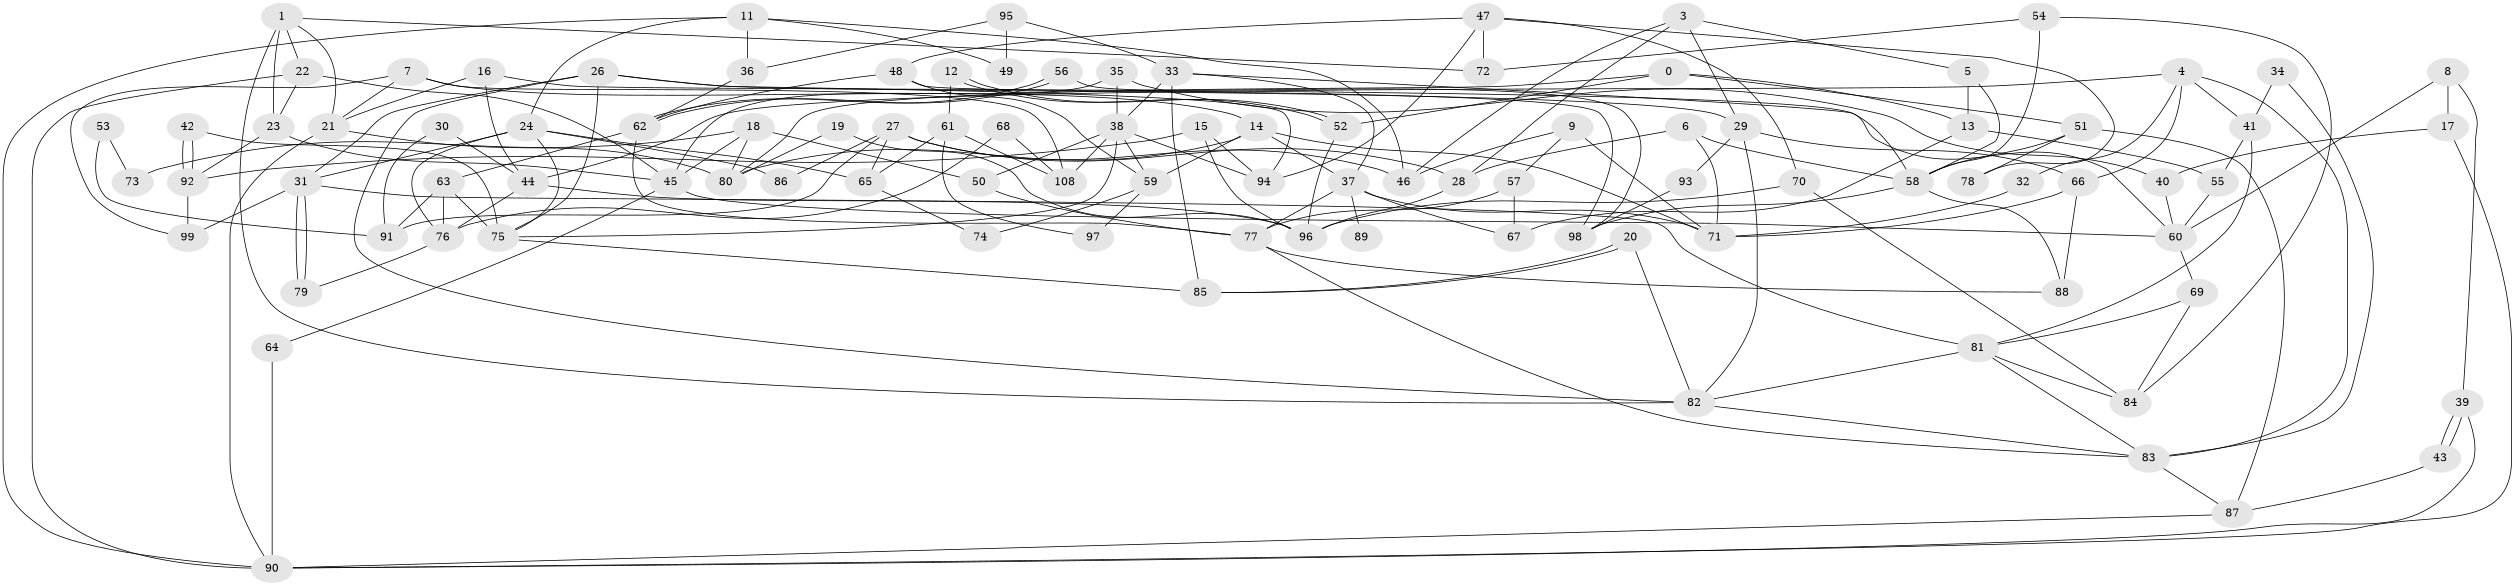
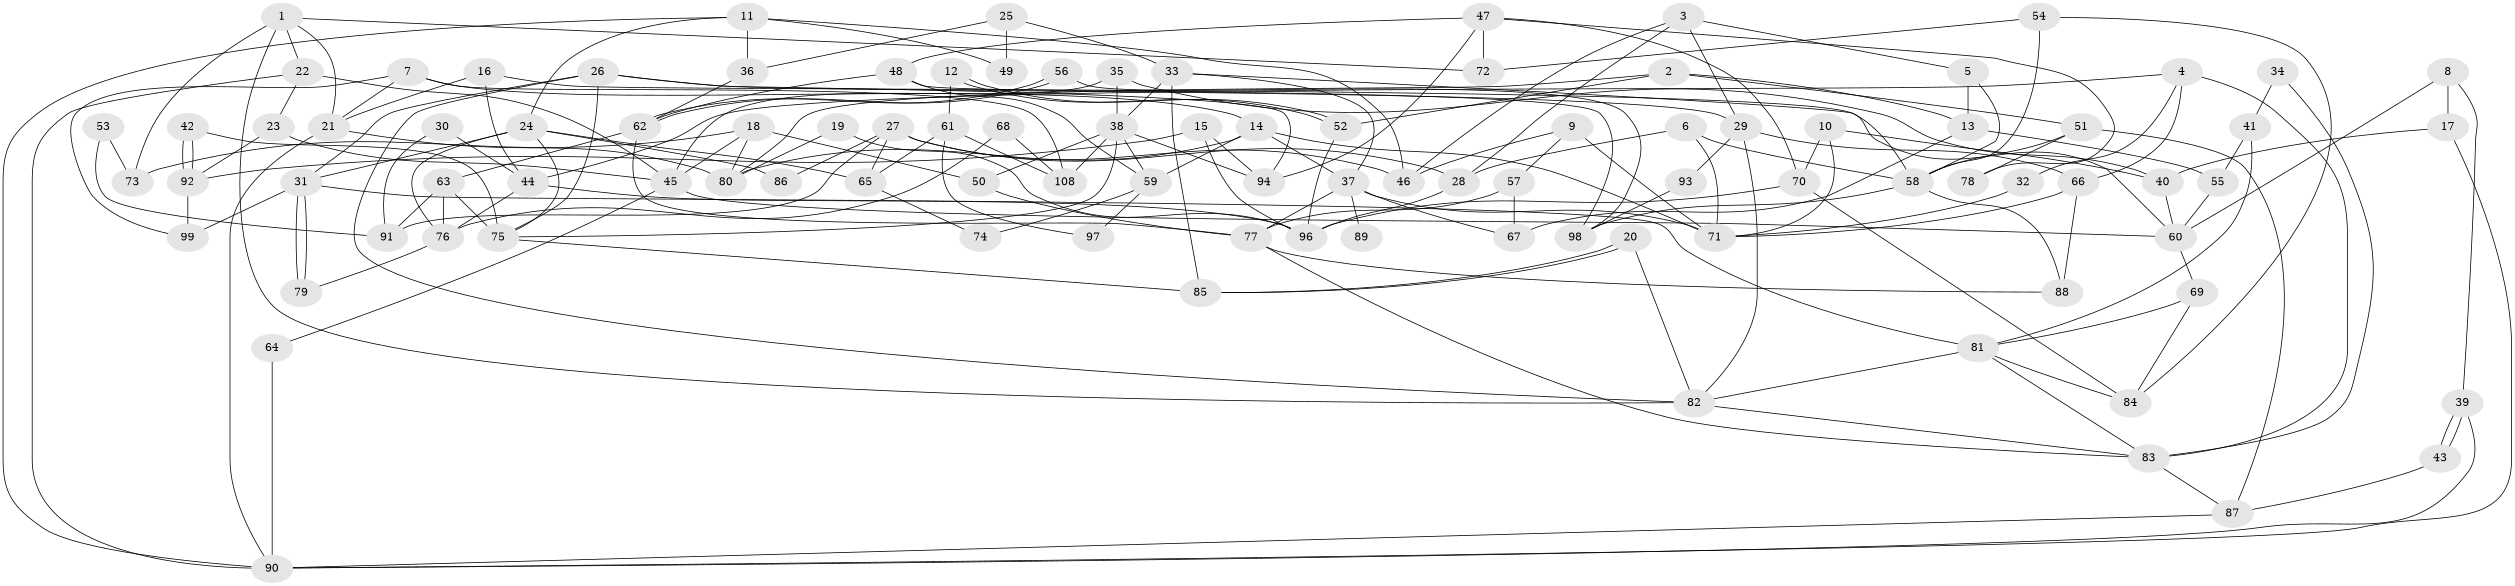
node "95": label "95" -> "25"
edge "1" -- "23": now "1" -- "73"
node "0": label "0" -> "2"
edge "4" -- "41": removed
node "10": added
